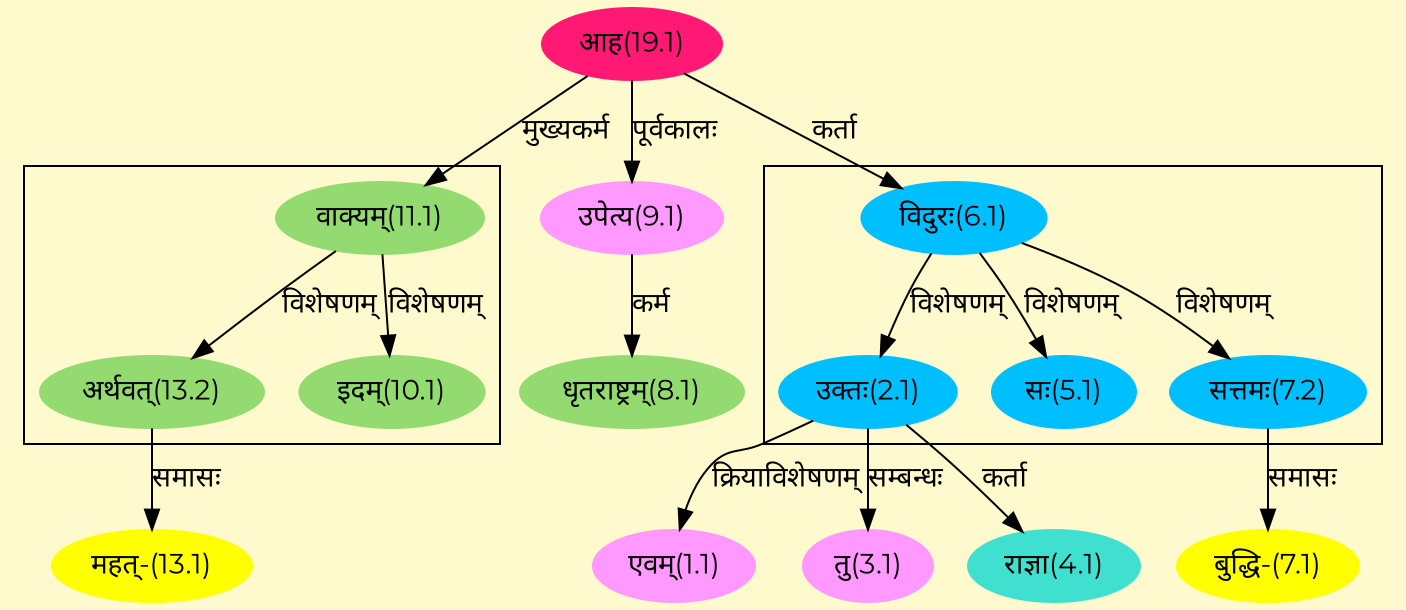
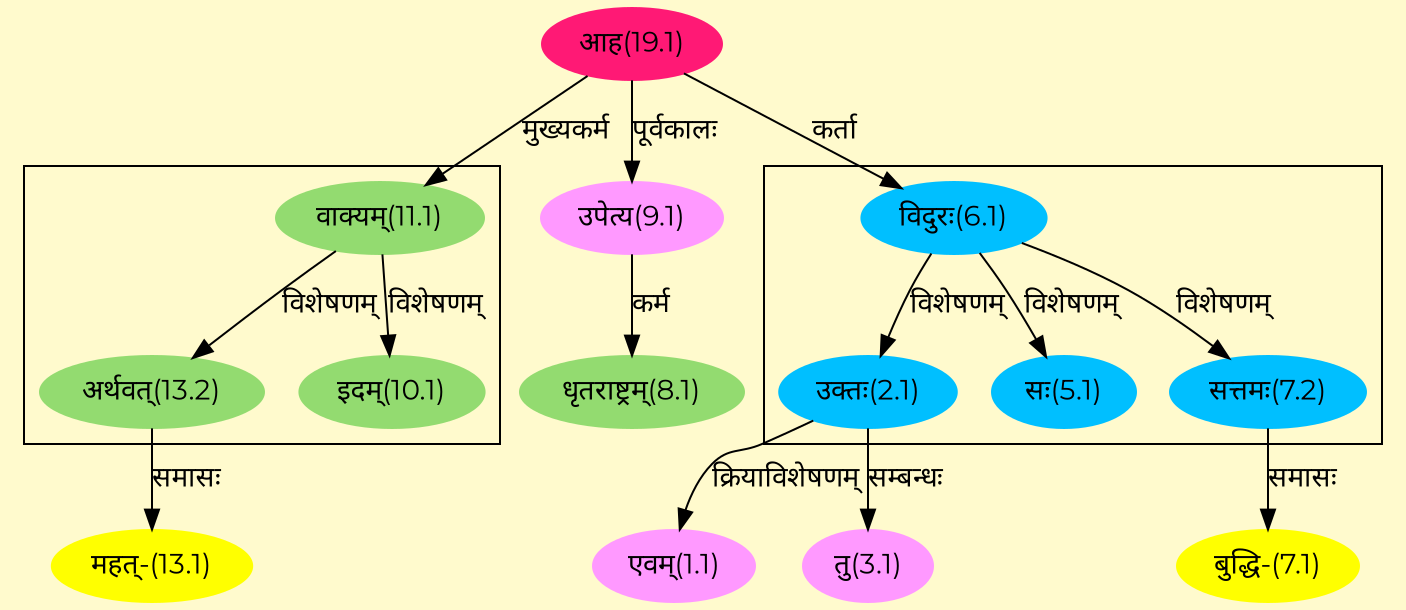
node "राज्ञा(4.1)": removed
